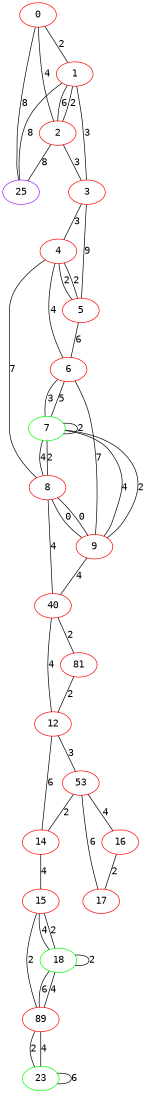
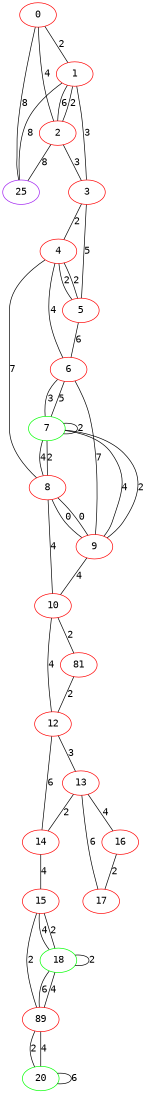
edge "3" -- "4": label "3" -> "2"
edge "3" -- "5": label "9" -> "5"
node "40": label "40" -> "10"
node "53": label "53" -> "13"
node "23": label "23" -> "20"
